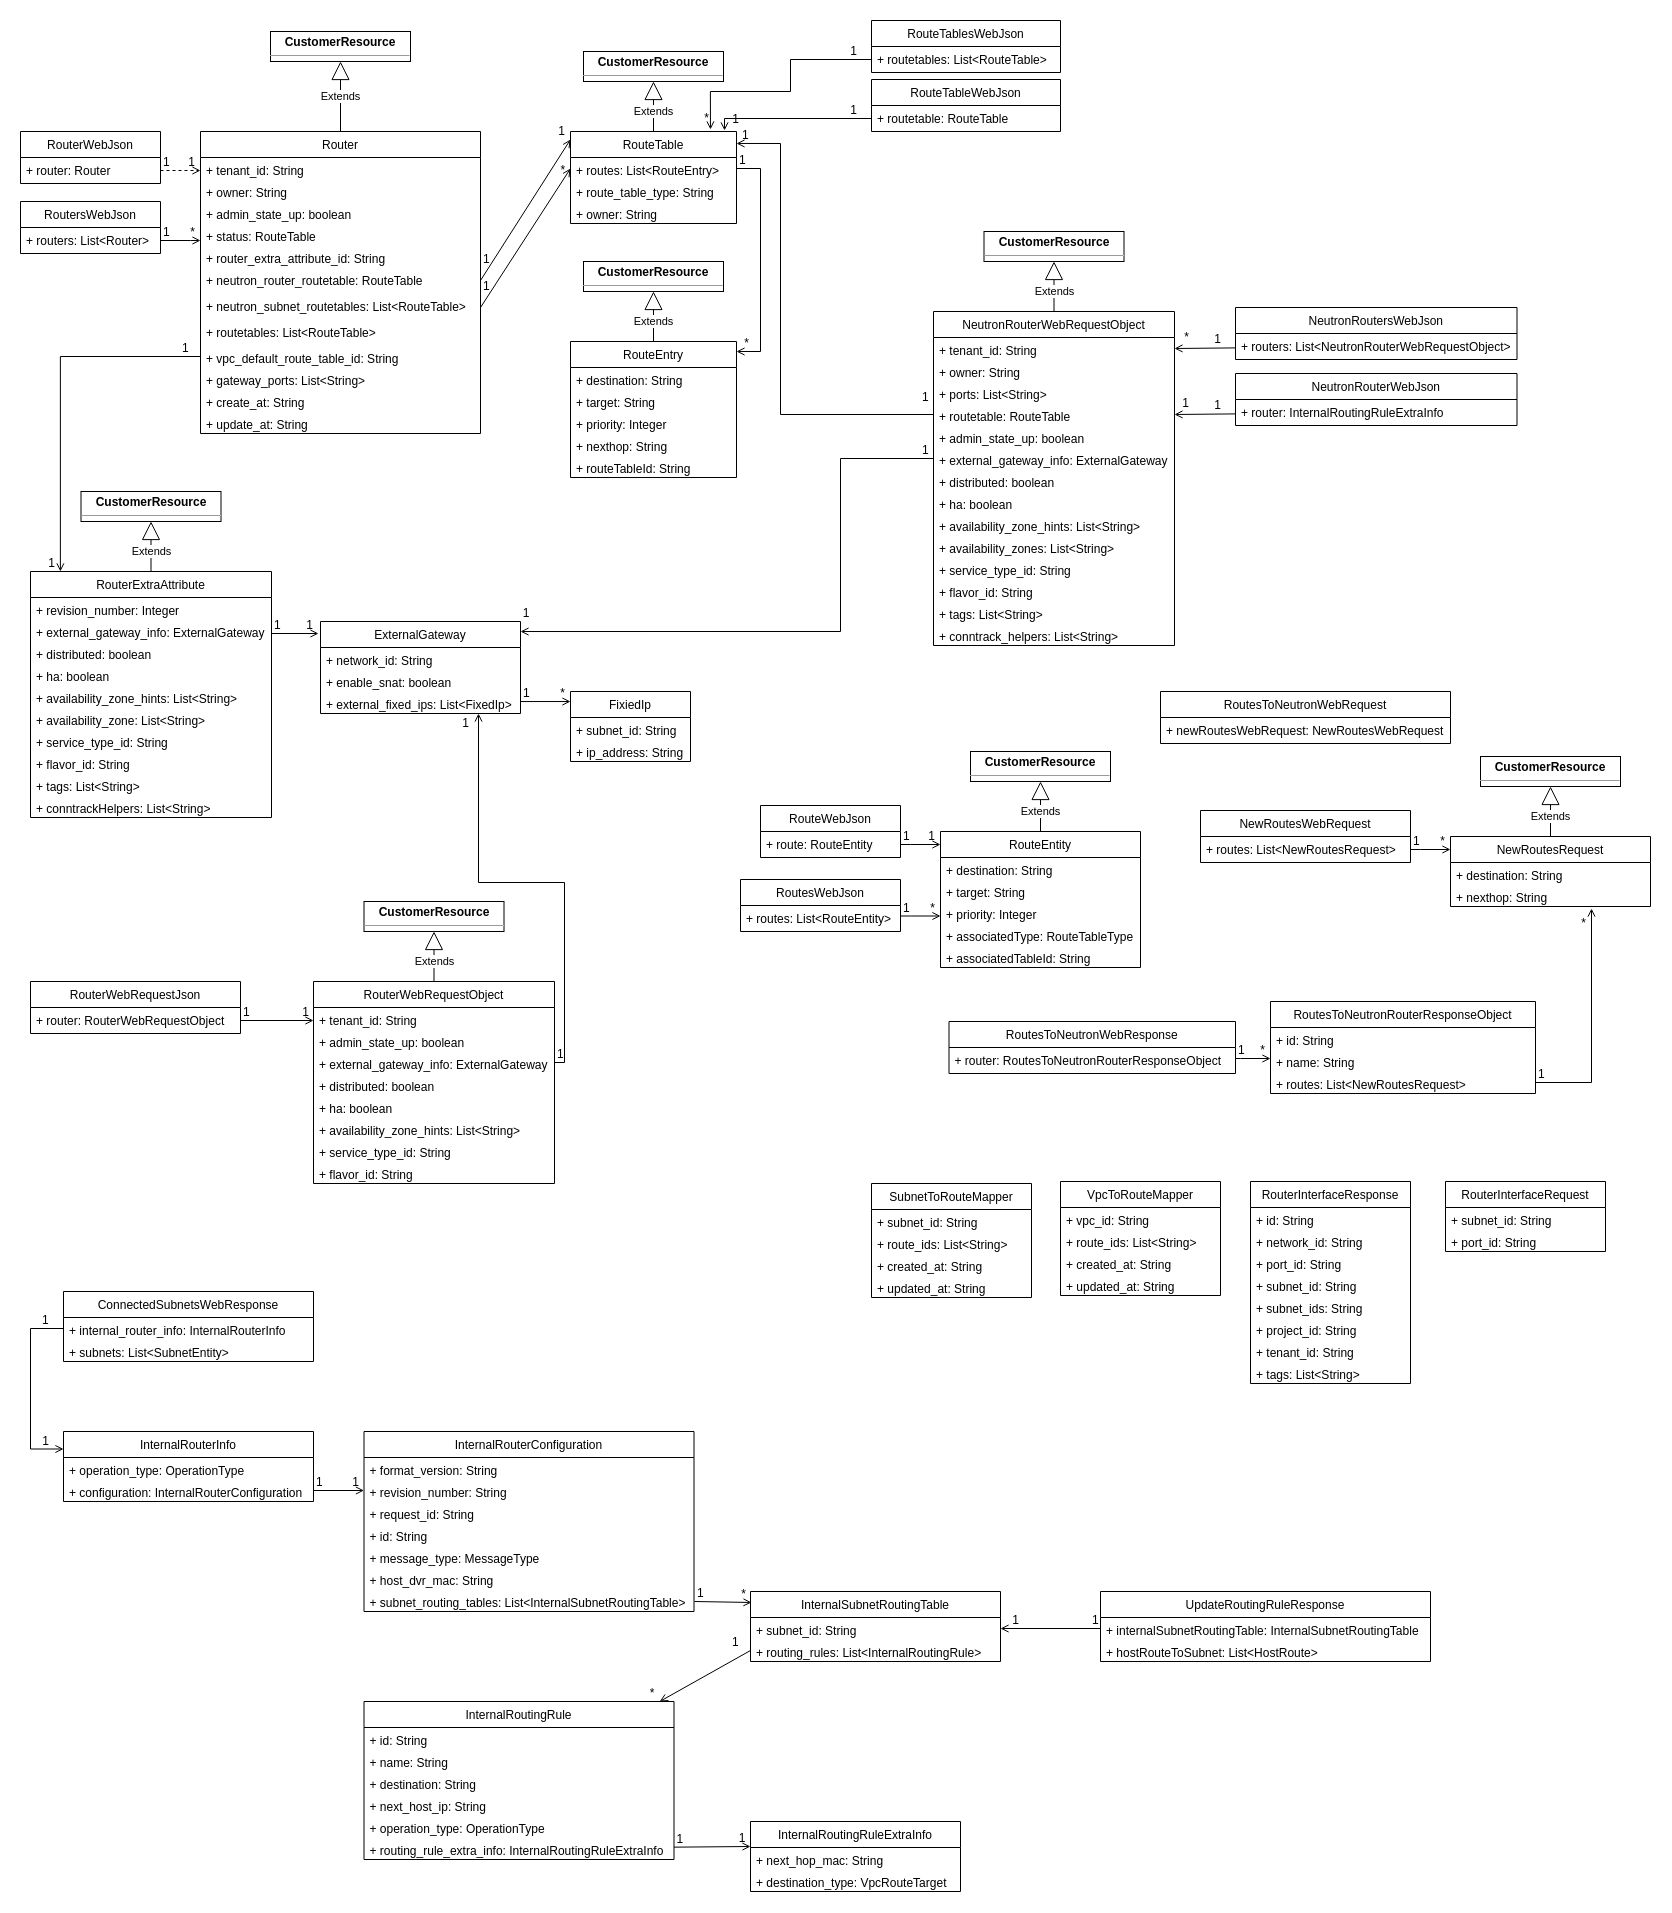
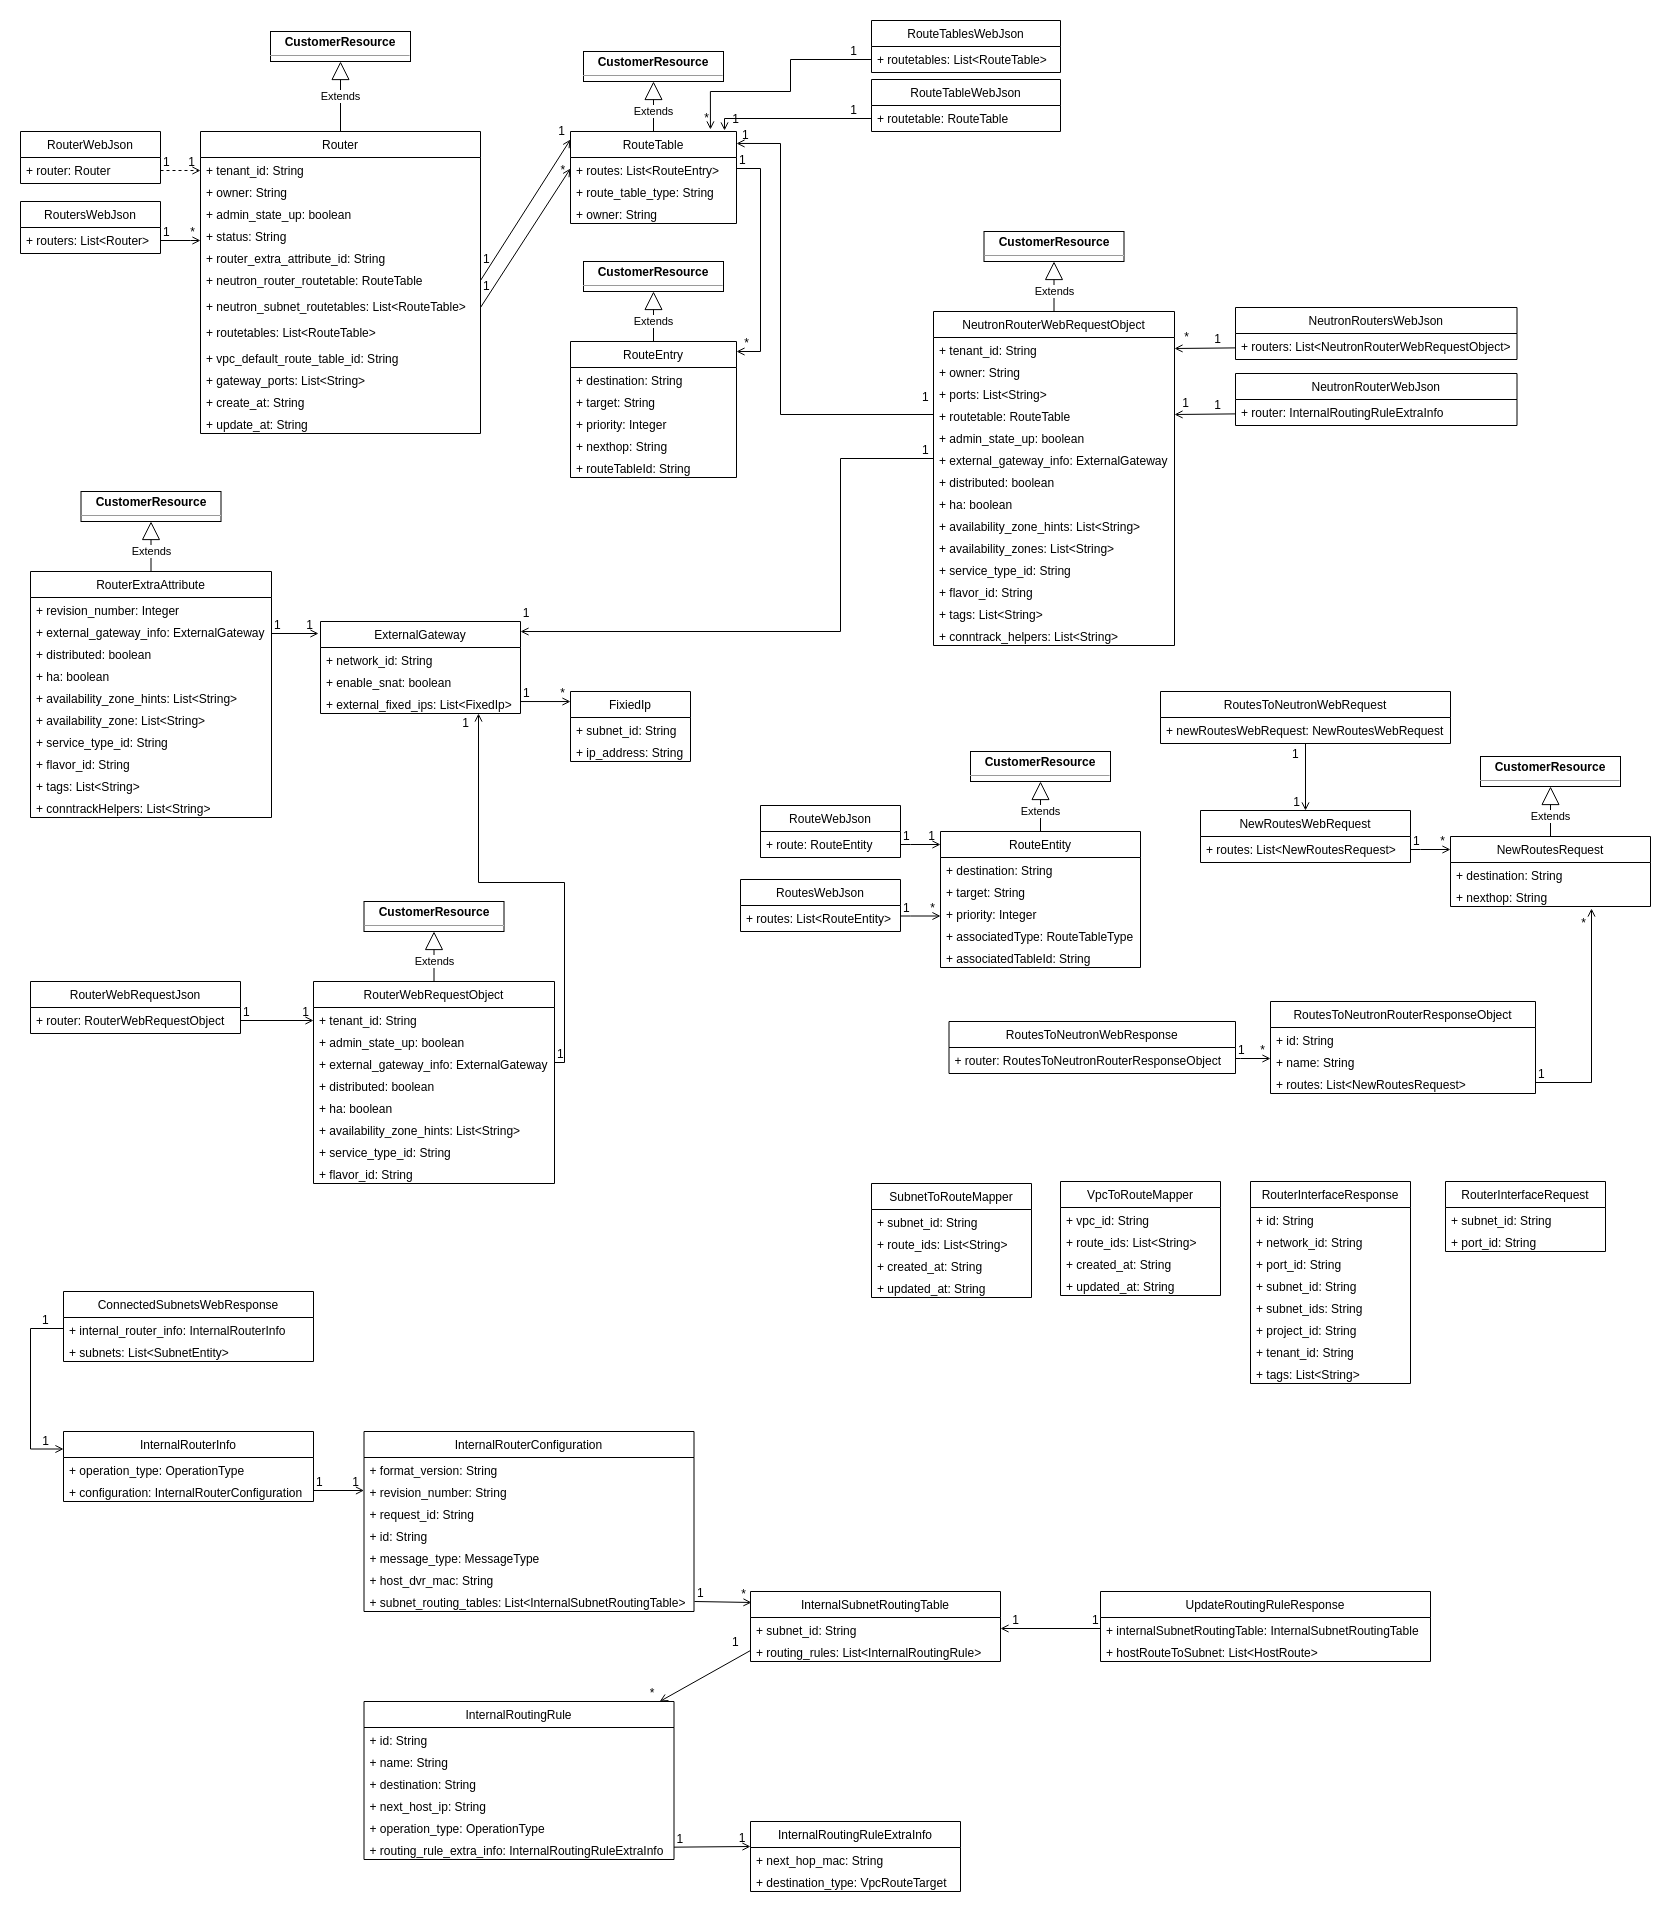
node "+ status: RouteTable": label "+ status: RouteTable" -> "+ status: String"
edge "+ vpc_default_route_table_id: String" -> "RouterExtraAttribute": removed, labels "1", "1"
edge "+ newRoutesWebRequest: NewRoutesWebRequest" -> "NewRoutesWebRequest": added, labels "1", "1"
